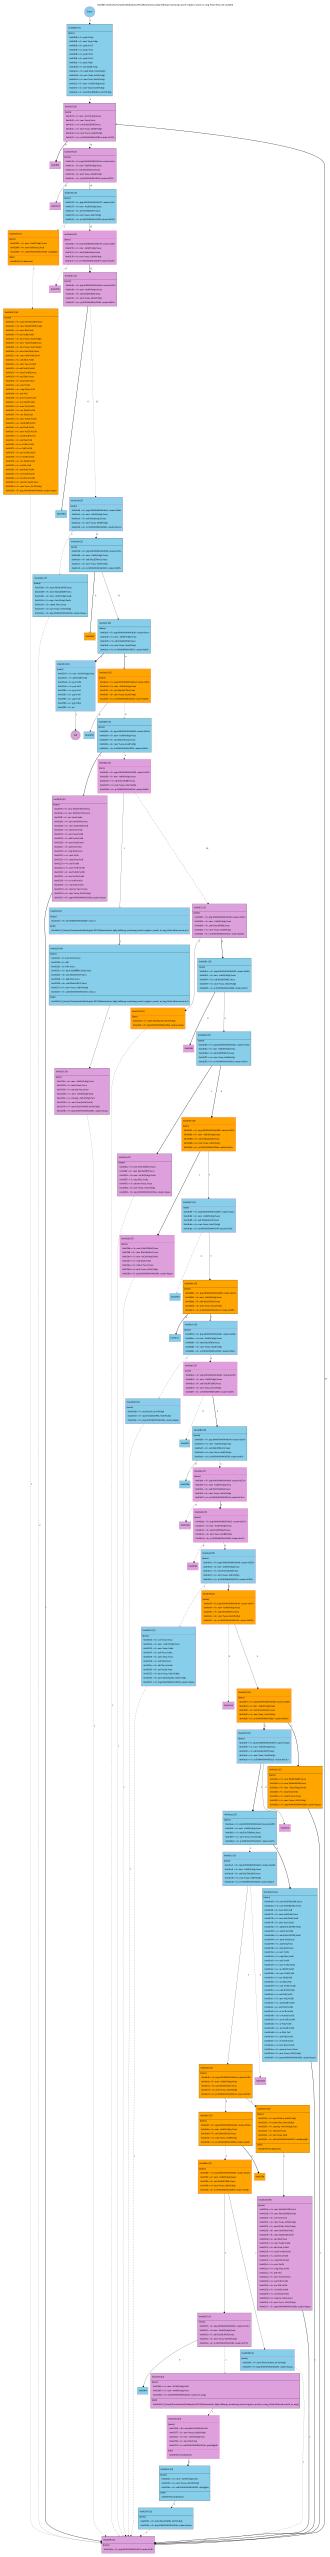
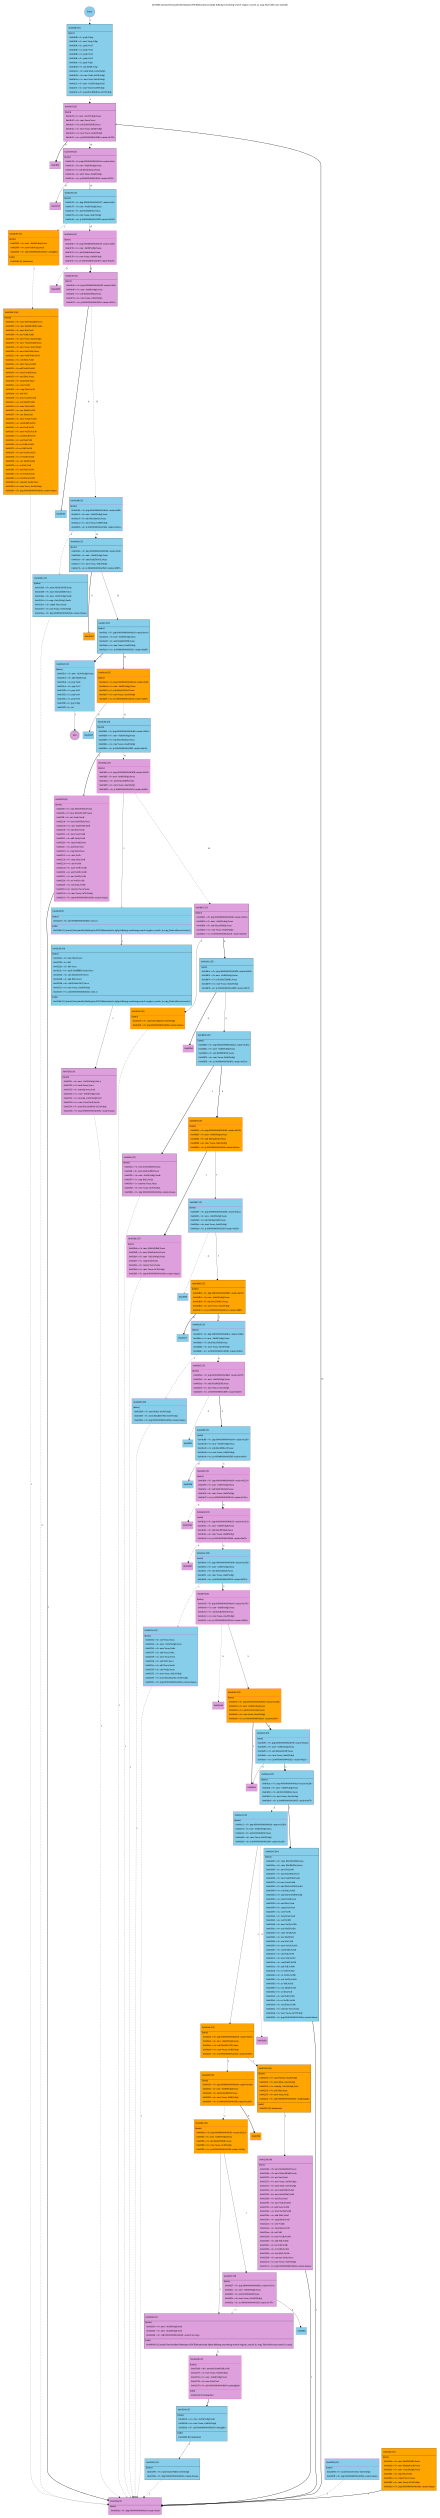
node "0x4021f5 [83]": color black -> deeppink
node "0x401e5f [25]": fillcolor orange -> plum
edge "0x401e78 [25]" -> "0x4021a4 [27]": now "0x401e78 [25]" -> "0x40262c"
edge "0x401f0e [25]" -> "0x402198 [12]": now "0x401f0e [25]" -> "0x402361 [12]"
